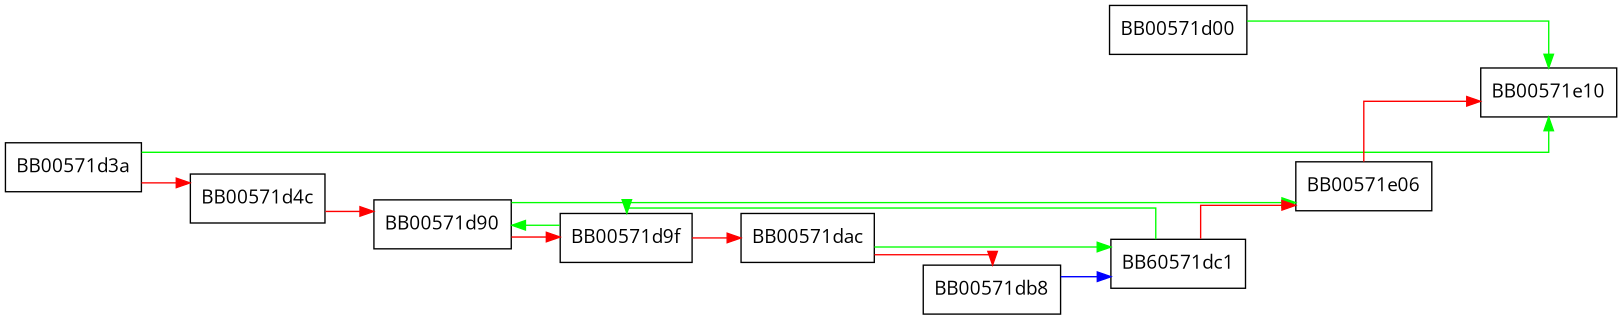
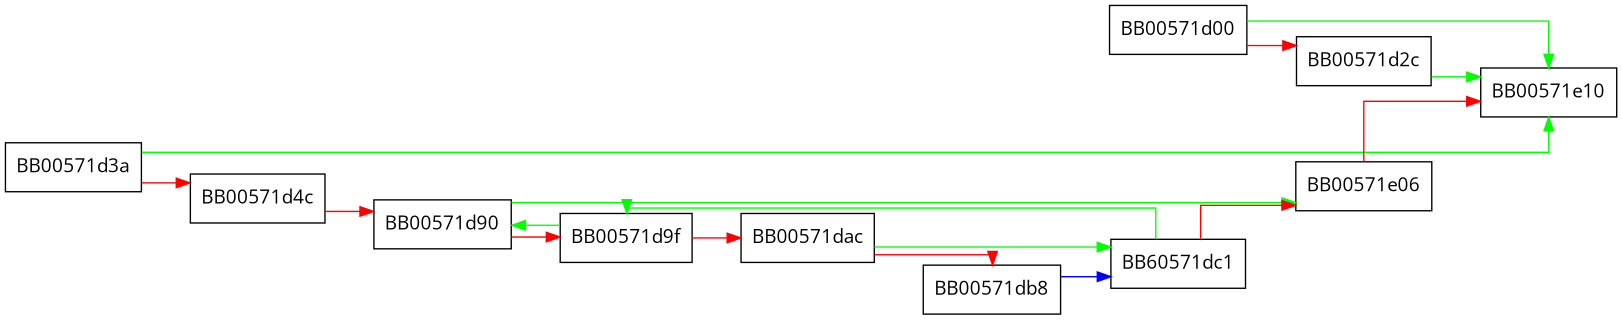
node "BB00571d2c": added
